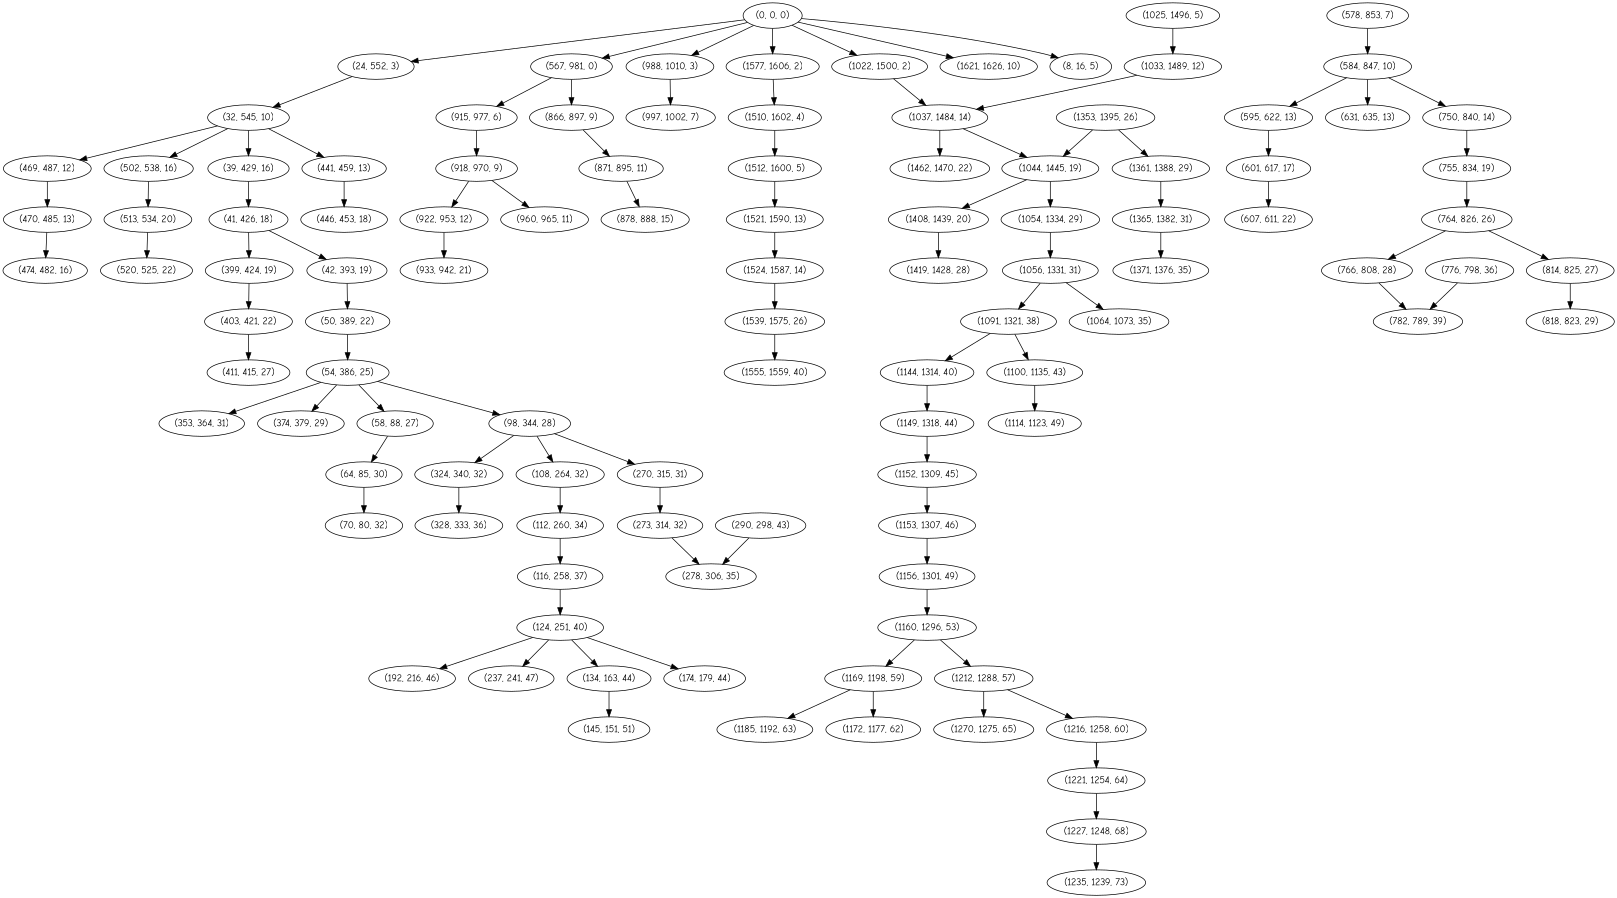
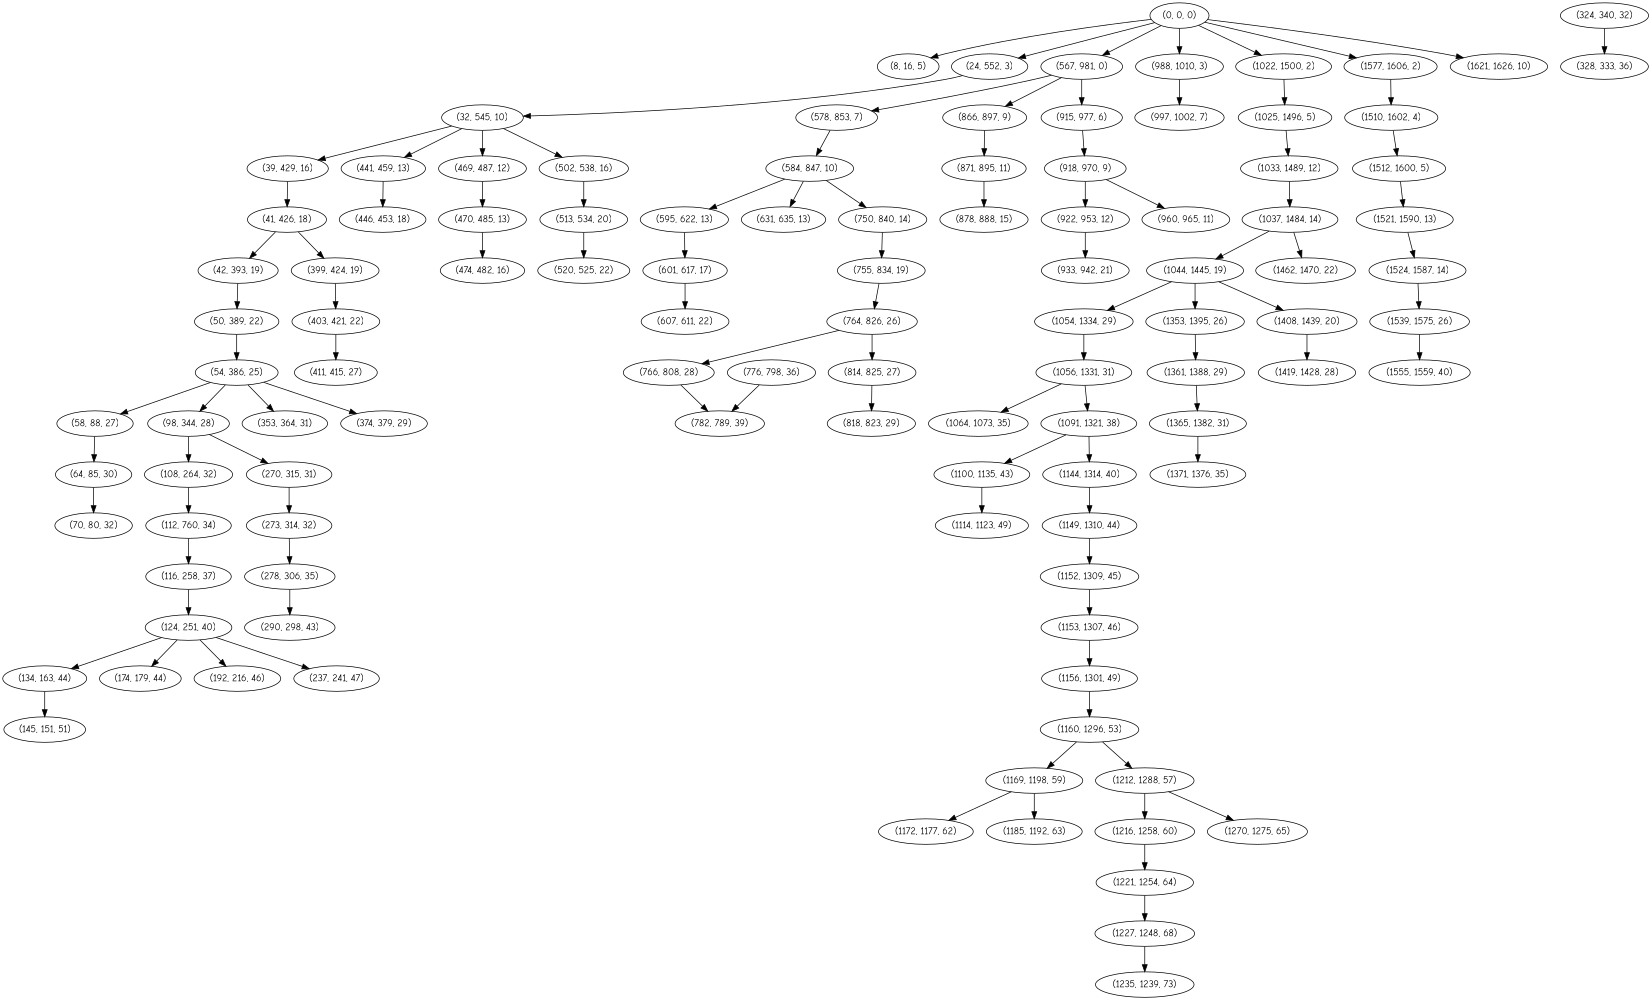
edge "(1022, 1500, 2)" -> "(1037, 1484, 14)": now "(1022, 1500, 2)" -> "(1025, 1496, 5)"
edge "(567, 981, 0)" -> "(578, 853, 7)": added
edge "(1353, 1395, 26)" -> "(1044, 1445, 19)": reversed
node "(1149, 1318, 44)": label "(1149, 1318, 44)" -> "(1149, 1310, 44)"
edge "(98, 344, 28)" -> "(324, 340, 32)": removed
node "(112, 260, 34)": label "(112, 260, 34)" -> "(112, 760, 34)"
edge "(290, 298, 43)" -> "(278, 306, 35)": reversed
